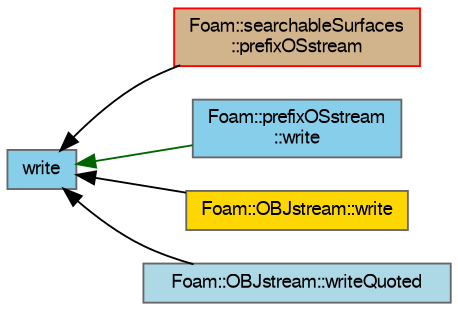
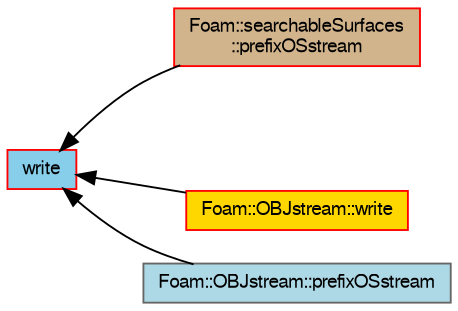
node "Foam::prefixOSstream ::write": removed
node "write": color gray40 -> red
node "Foam::OBJstream::write": color gray40 -> red
node "Foam::OBJstream::writeQuoted": label "Foam::OBJstream::writeQuoted" -> "Foam::OBJstream::prefixOSstream"
